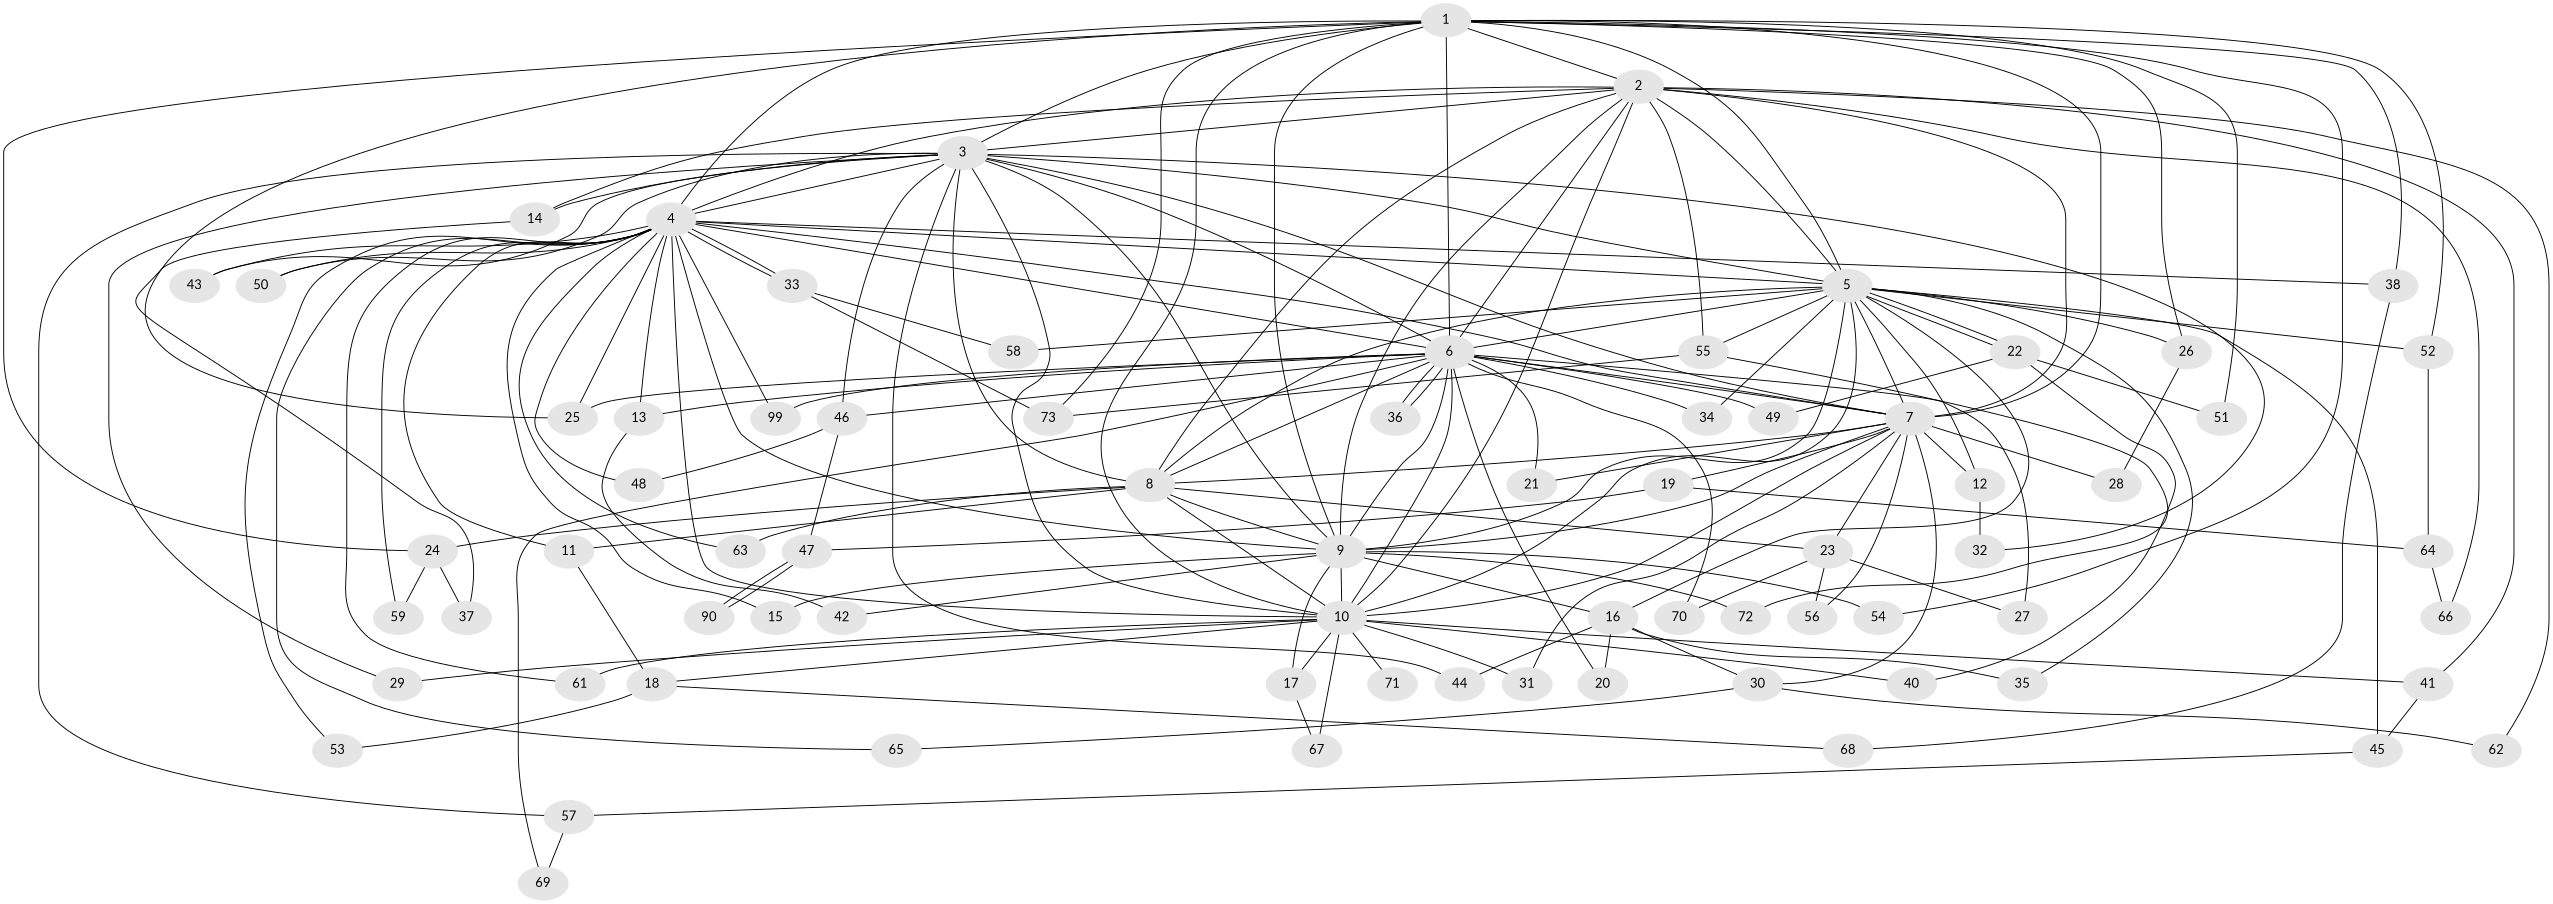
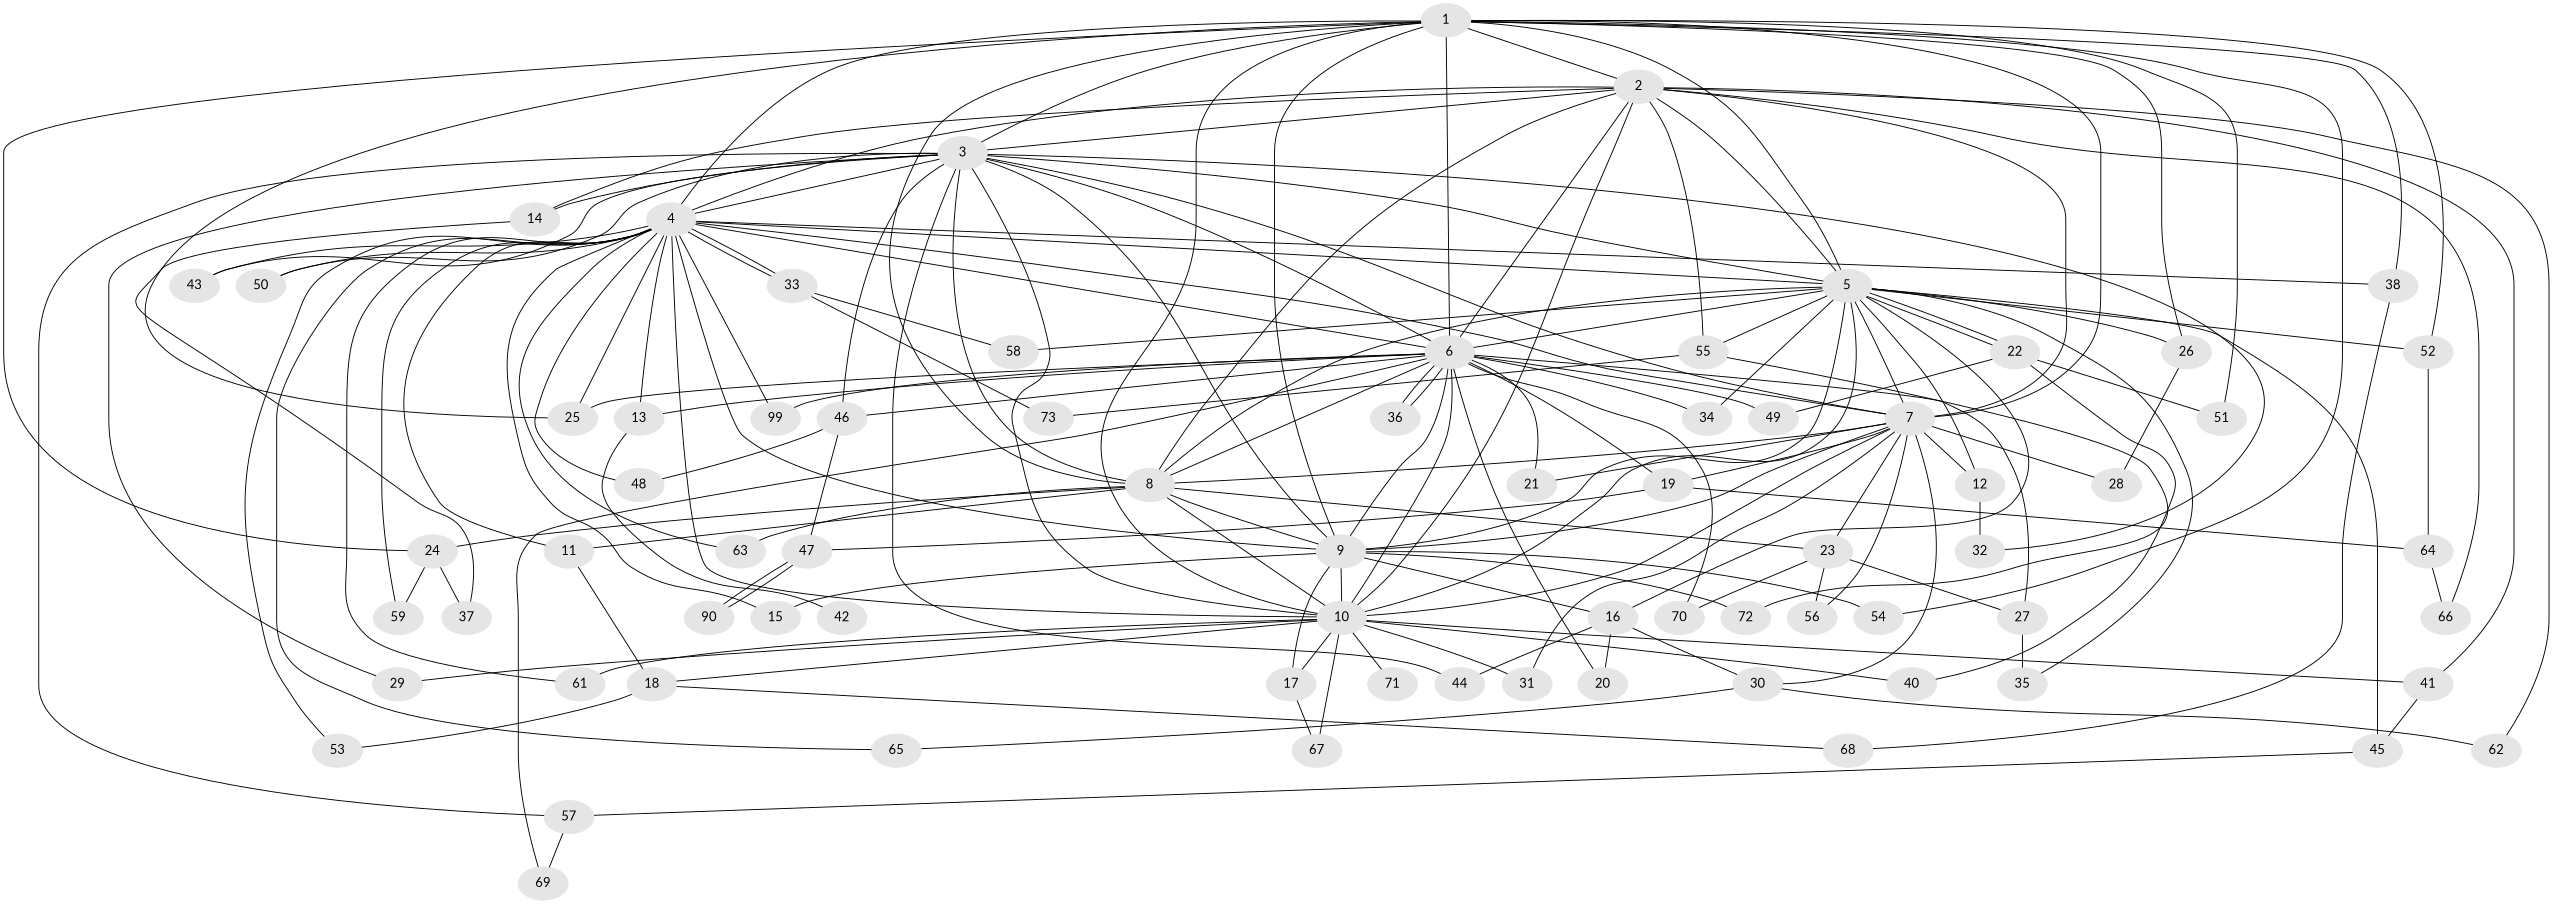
edge "1" -- "73": now "1" -- "8"
edge "2" -- "9": removed
edge "6" -- "7": now "6" -- "19"
edge "9" -- "42": removed
edge "16" -- "35": now "27" -- "35"
